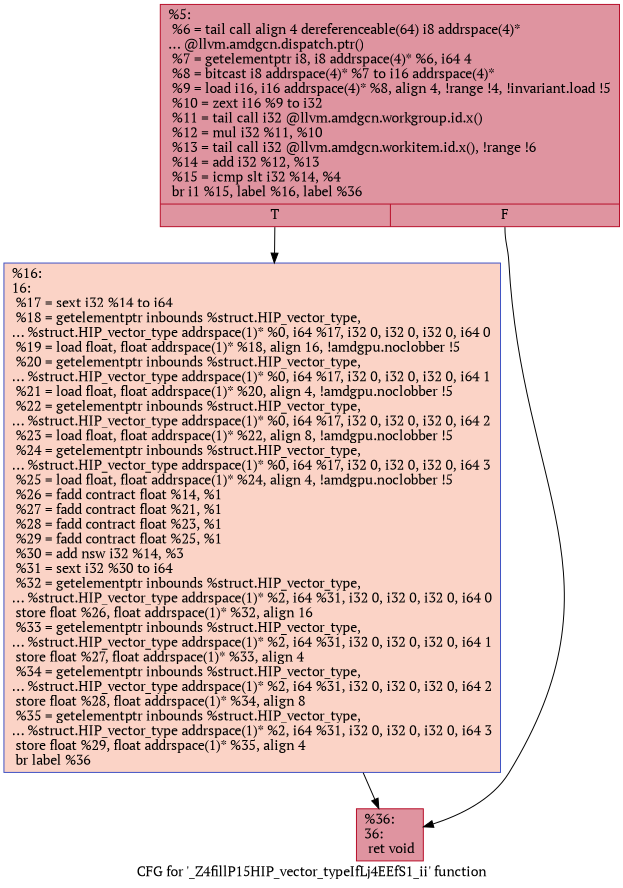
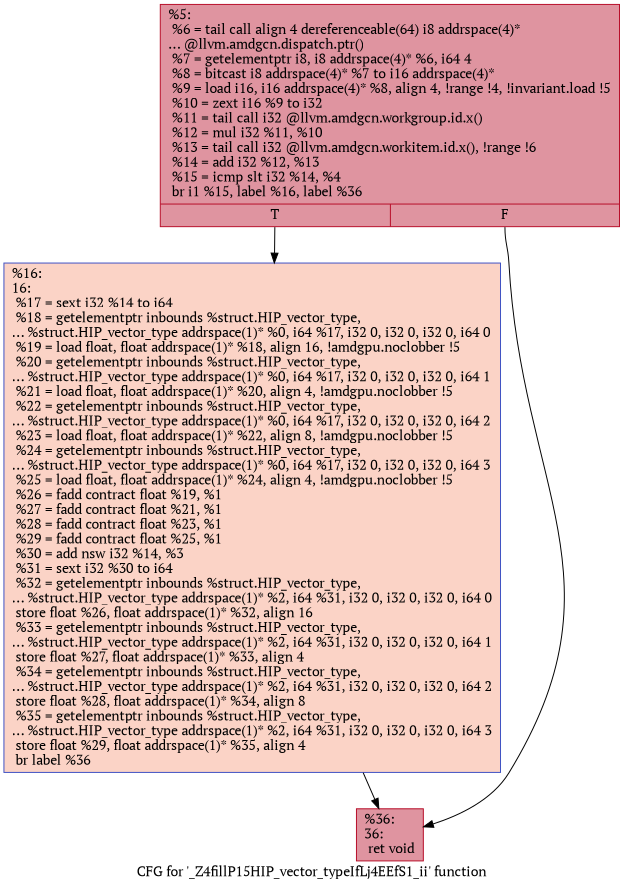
node "%16:": text "%26 = fadd contract float %14, %1" -> "%26 = fadd contract float %19, %1"
